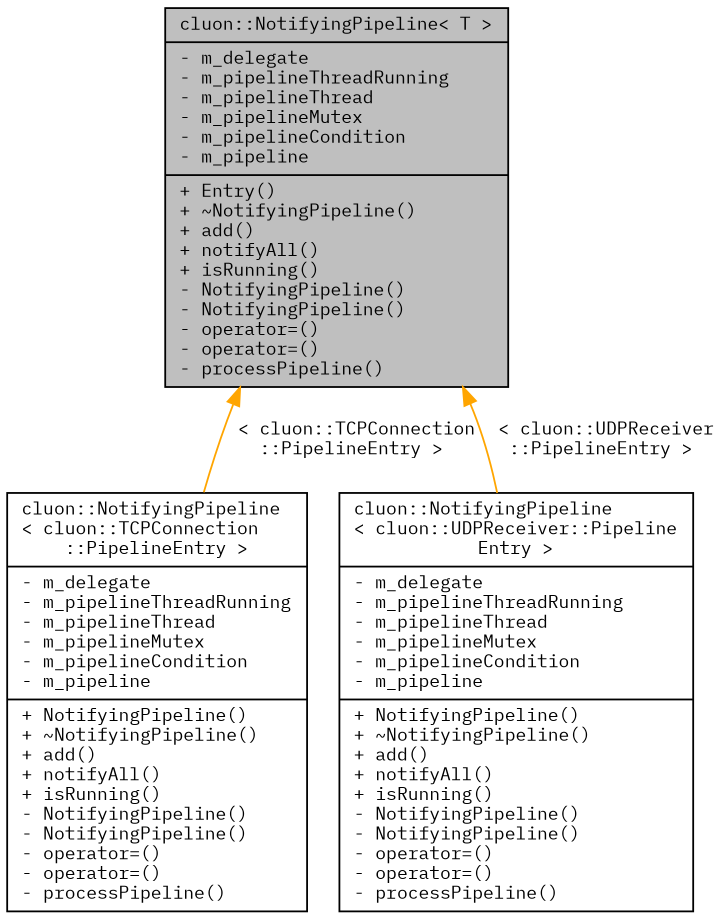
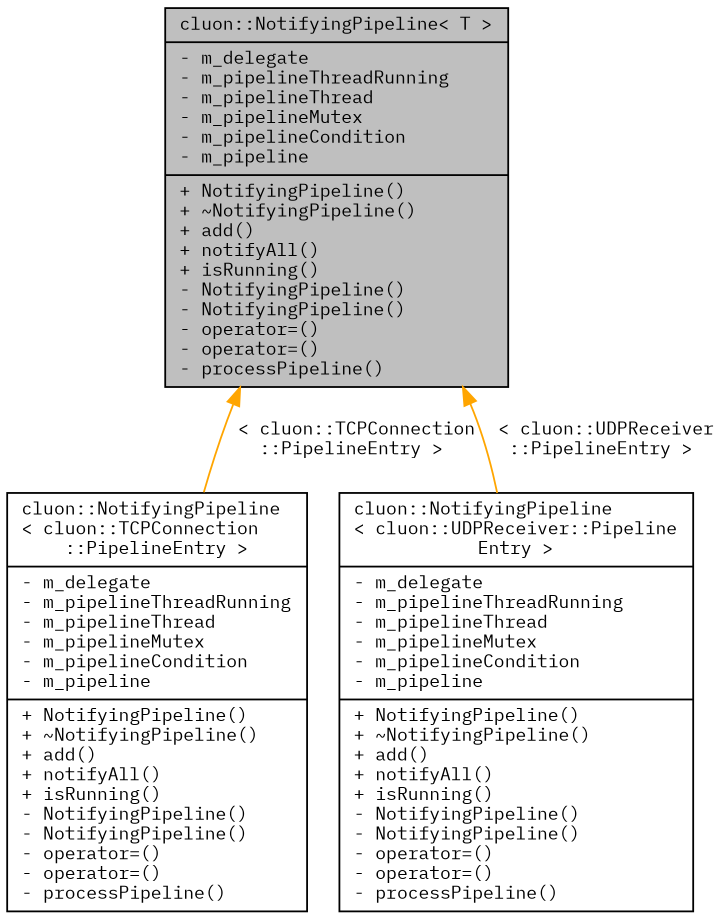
node "cluon::NotifyingPipeline< T >": text "+ Entry()" -> "+ NotifyingPipeline()"
